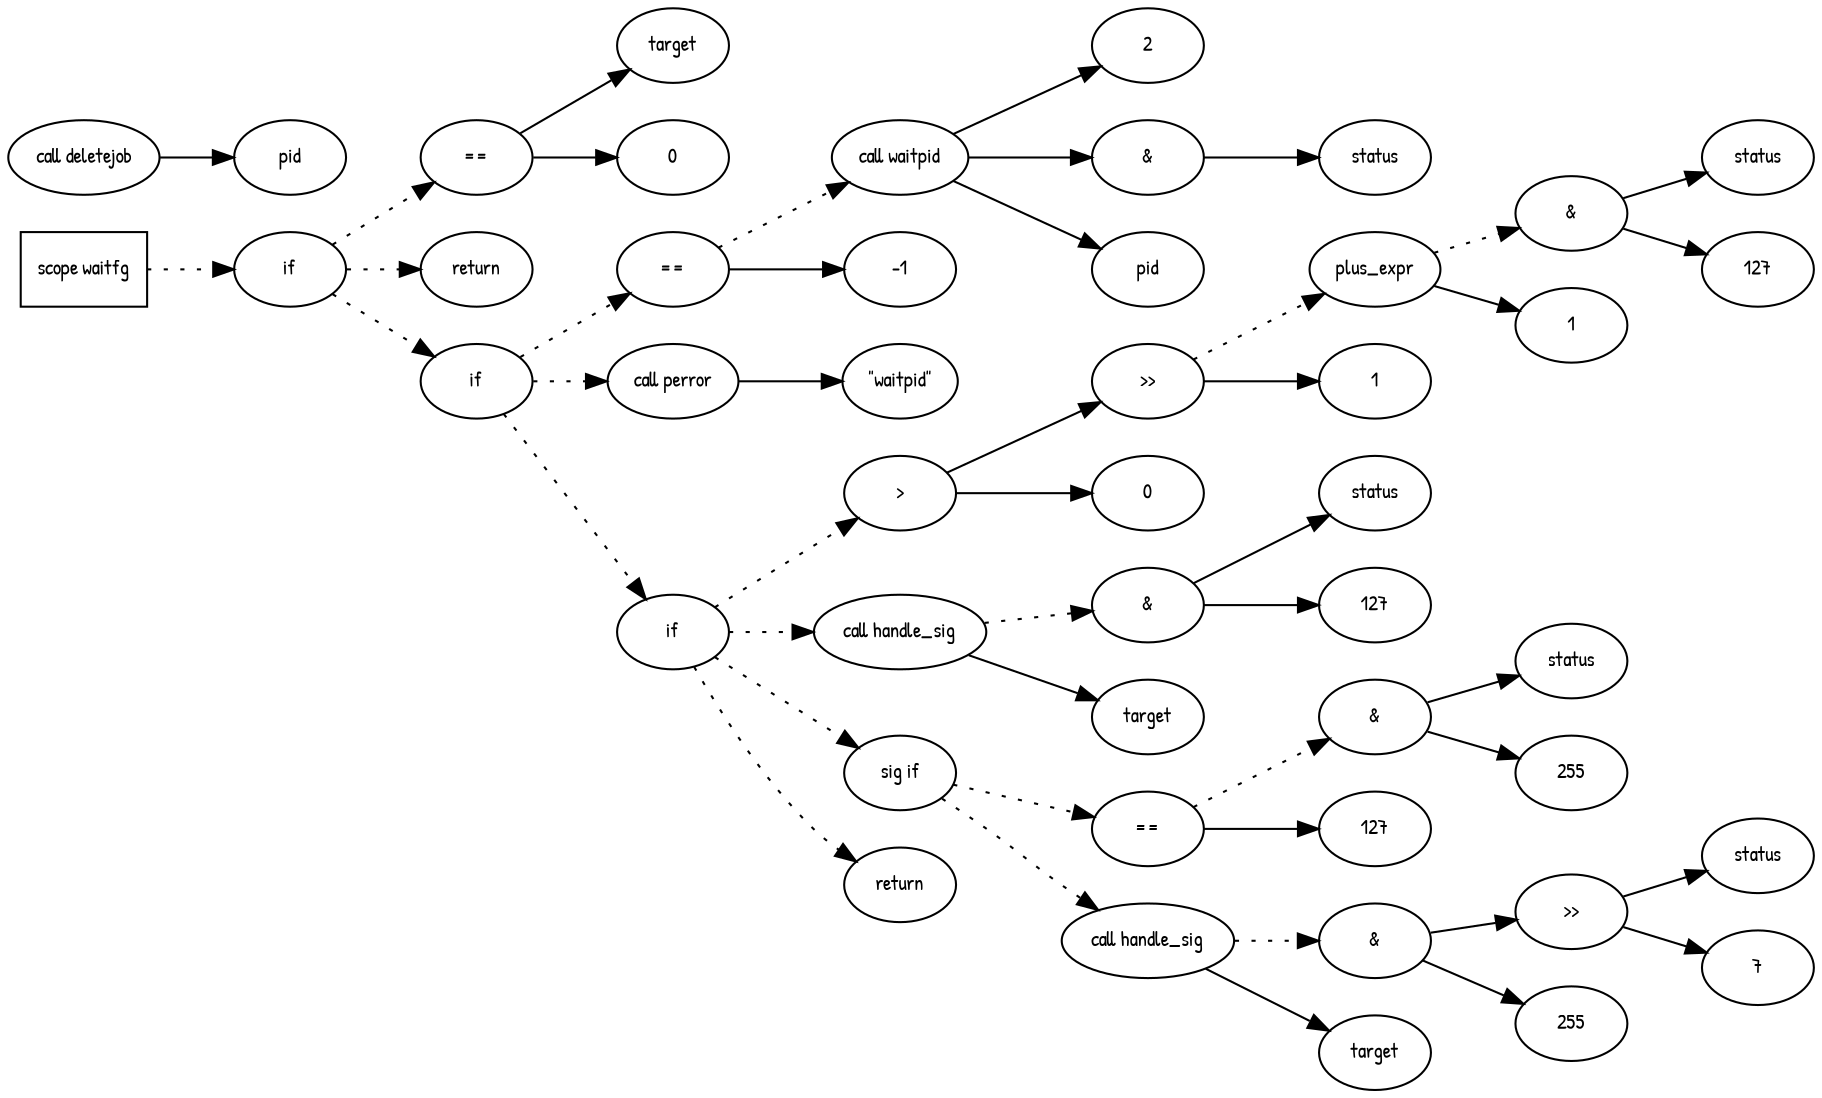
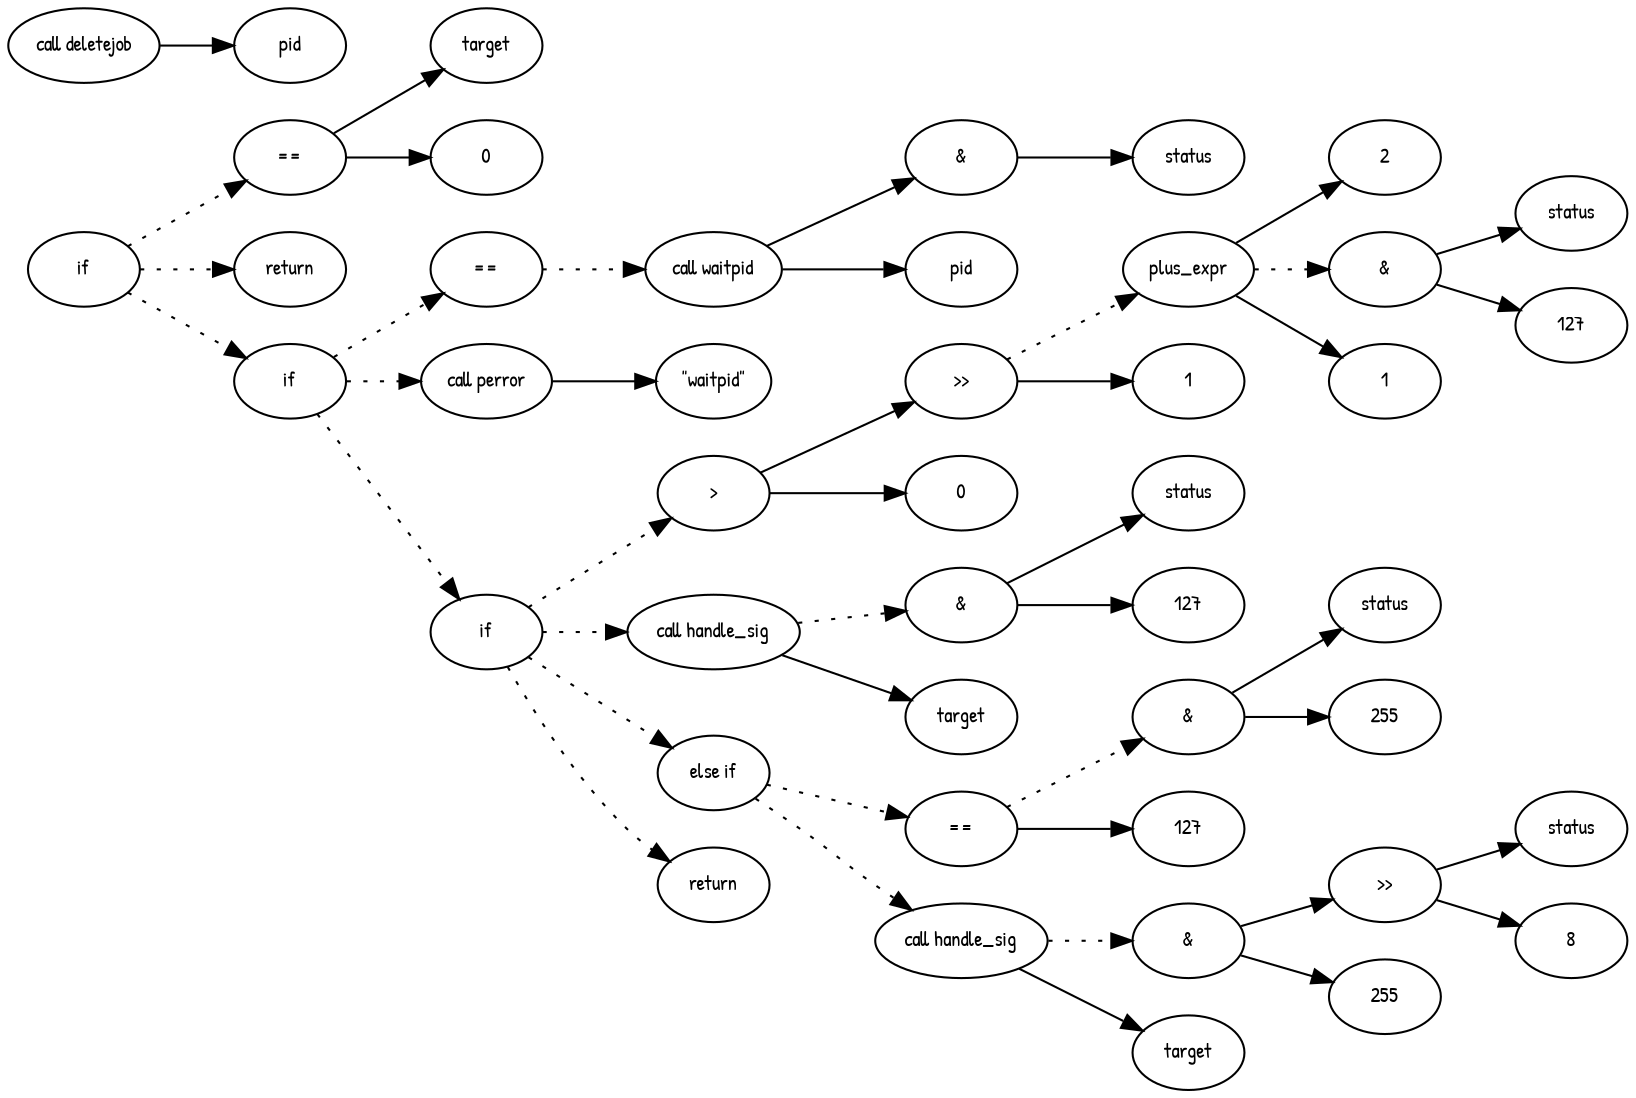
edge "call waitpid" -> "2": now "plus_expr" -> "2"
node "scope waitfg": removed
node "-1": removed
node "sig if": label "sig if" -> "else if"
node "7": label "7" -> "8"
